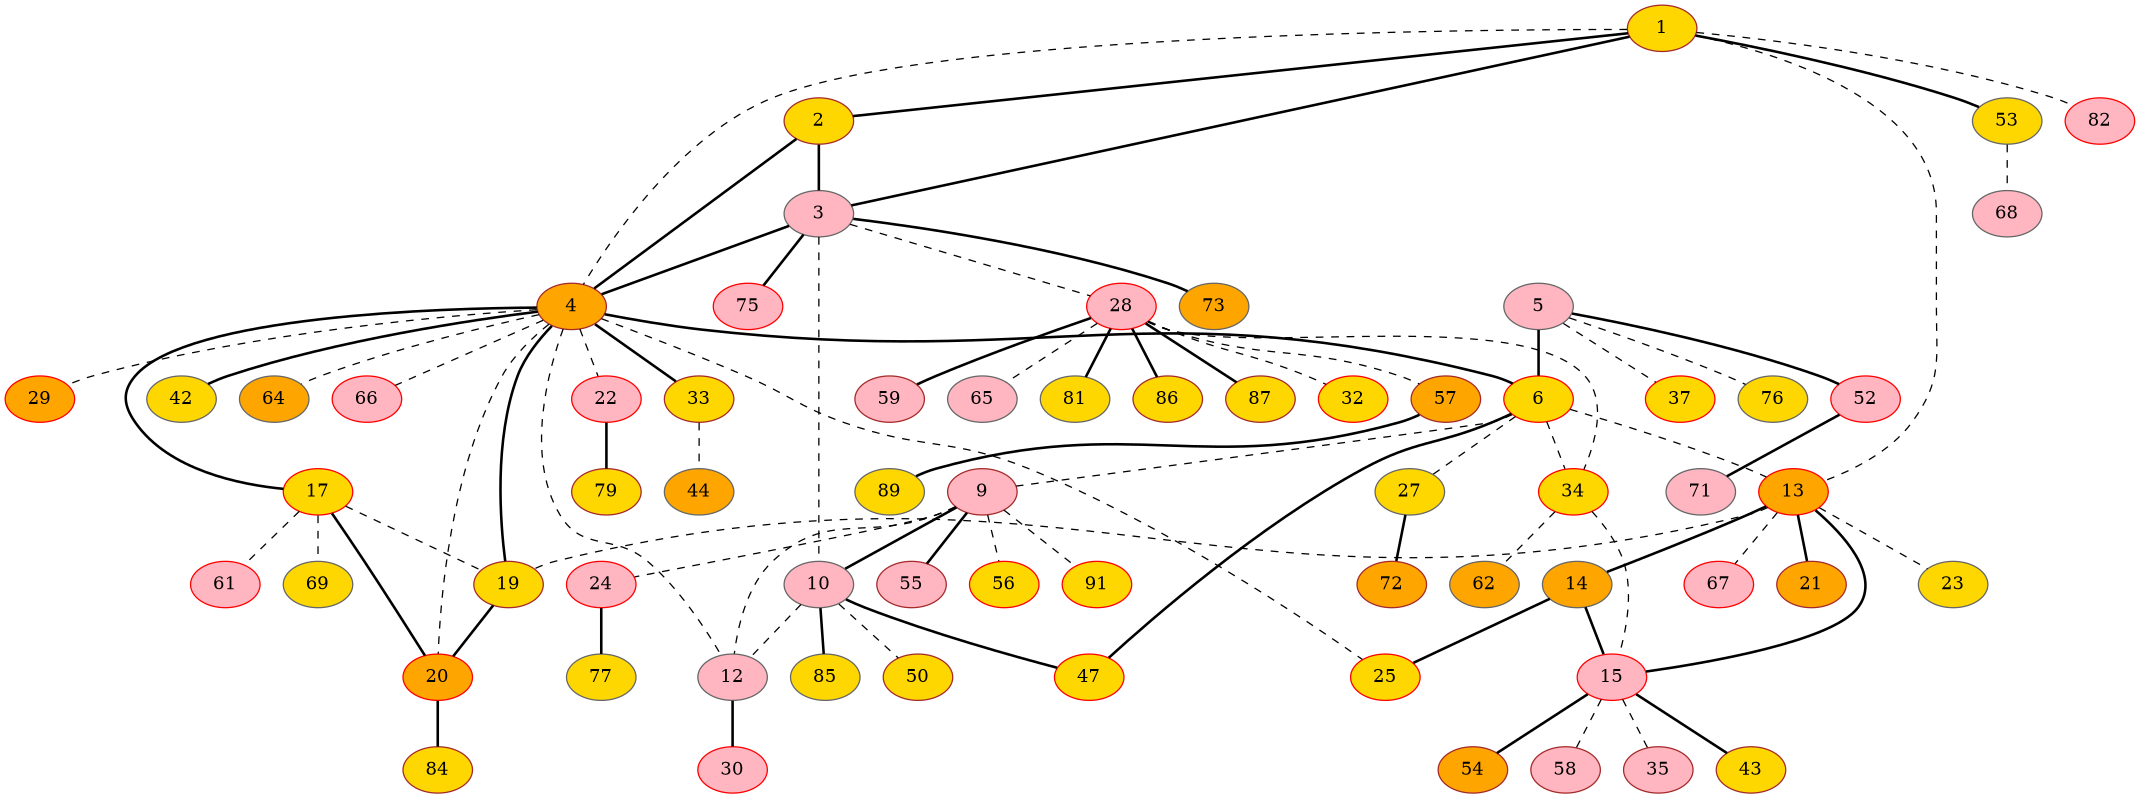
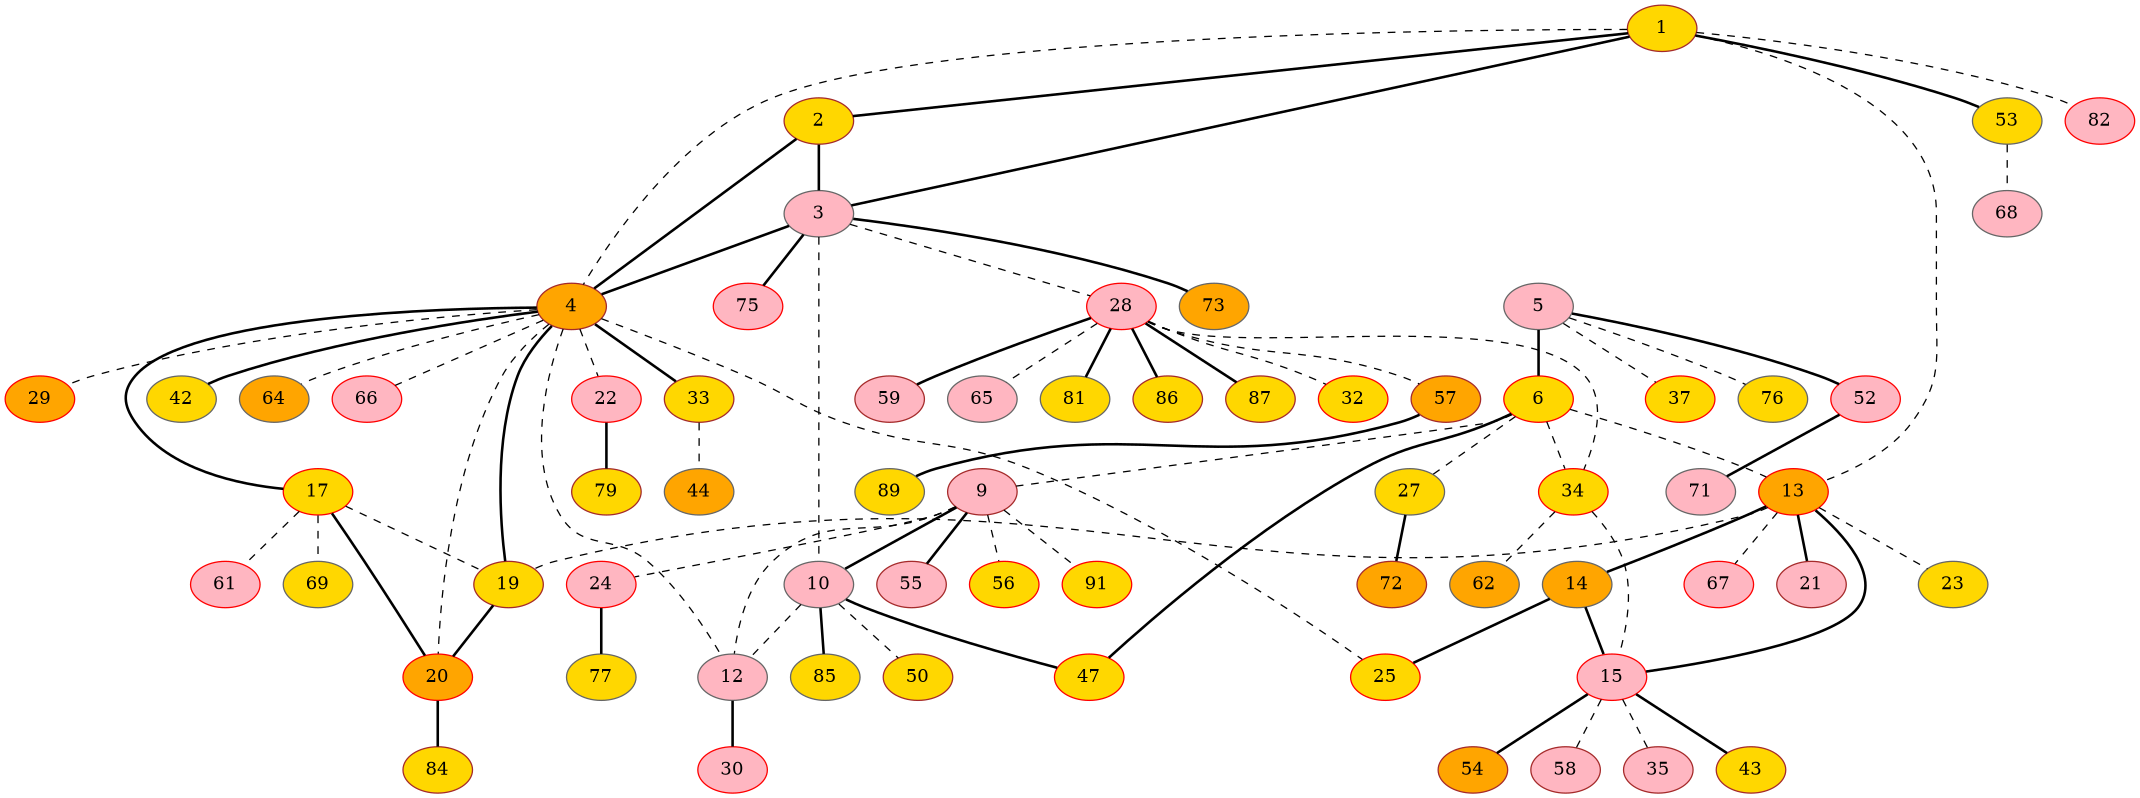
edge "4" -- "6": removed
node "21": fillcolor orange -> lightpink
